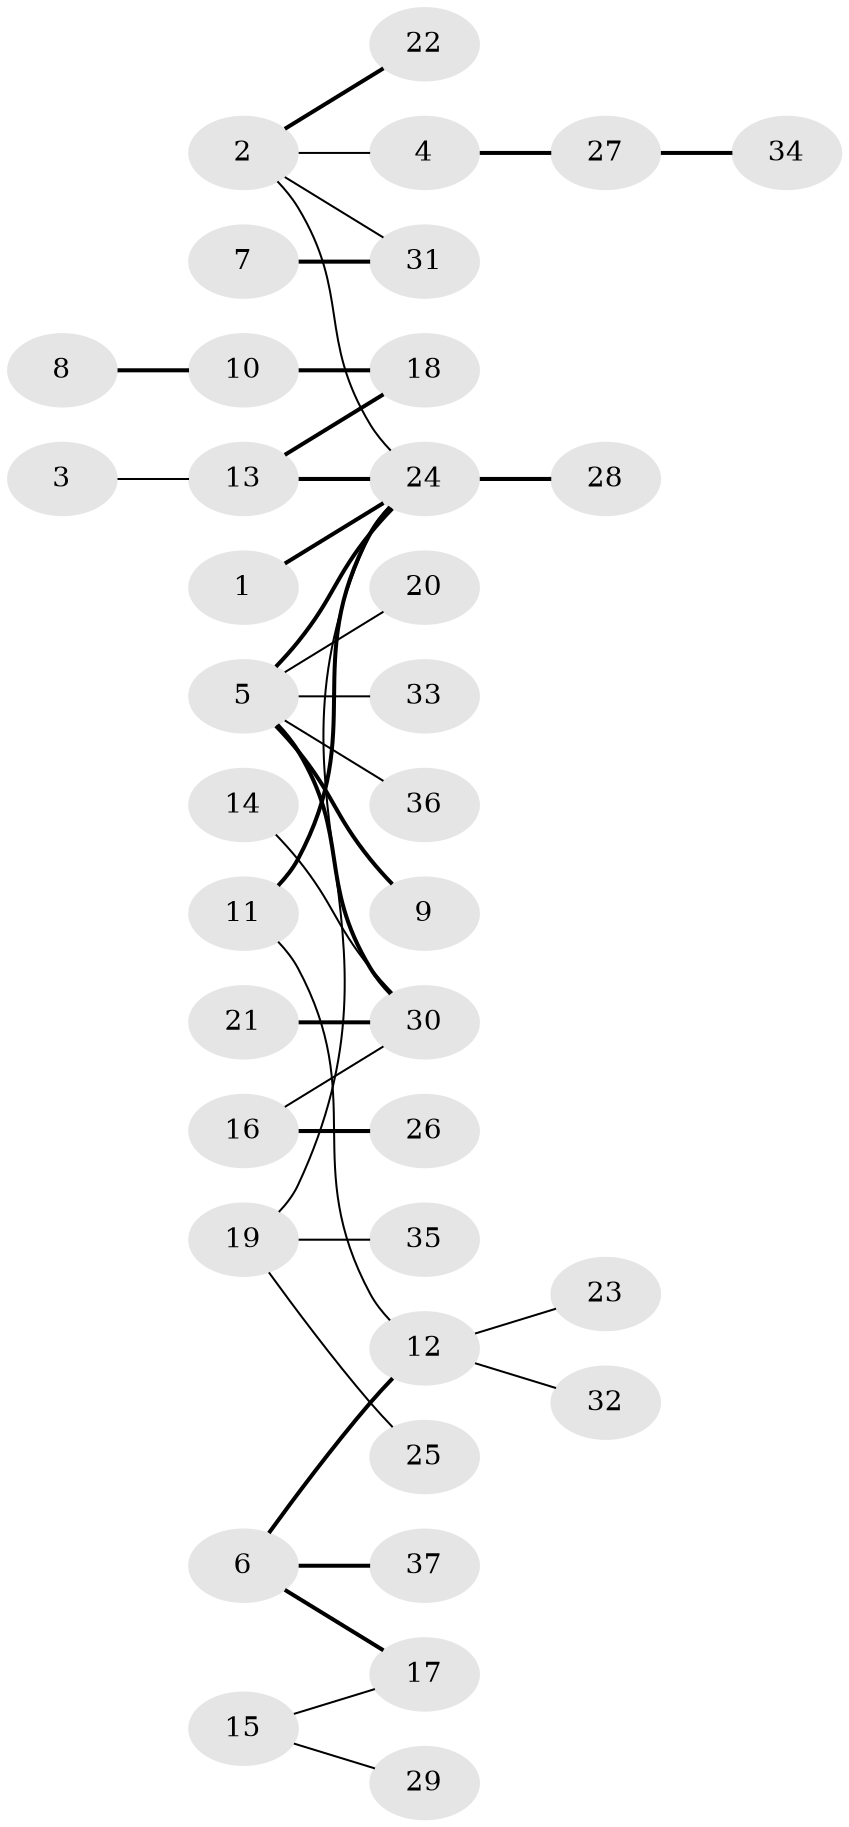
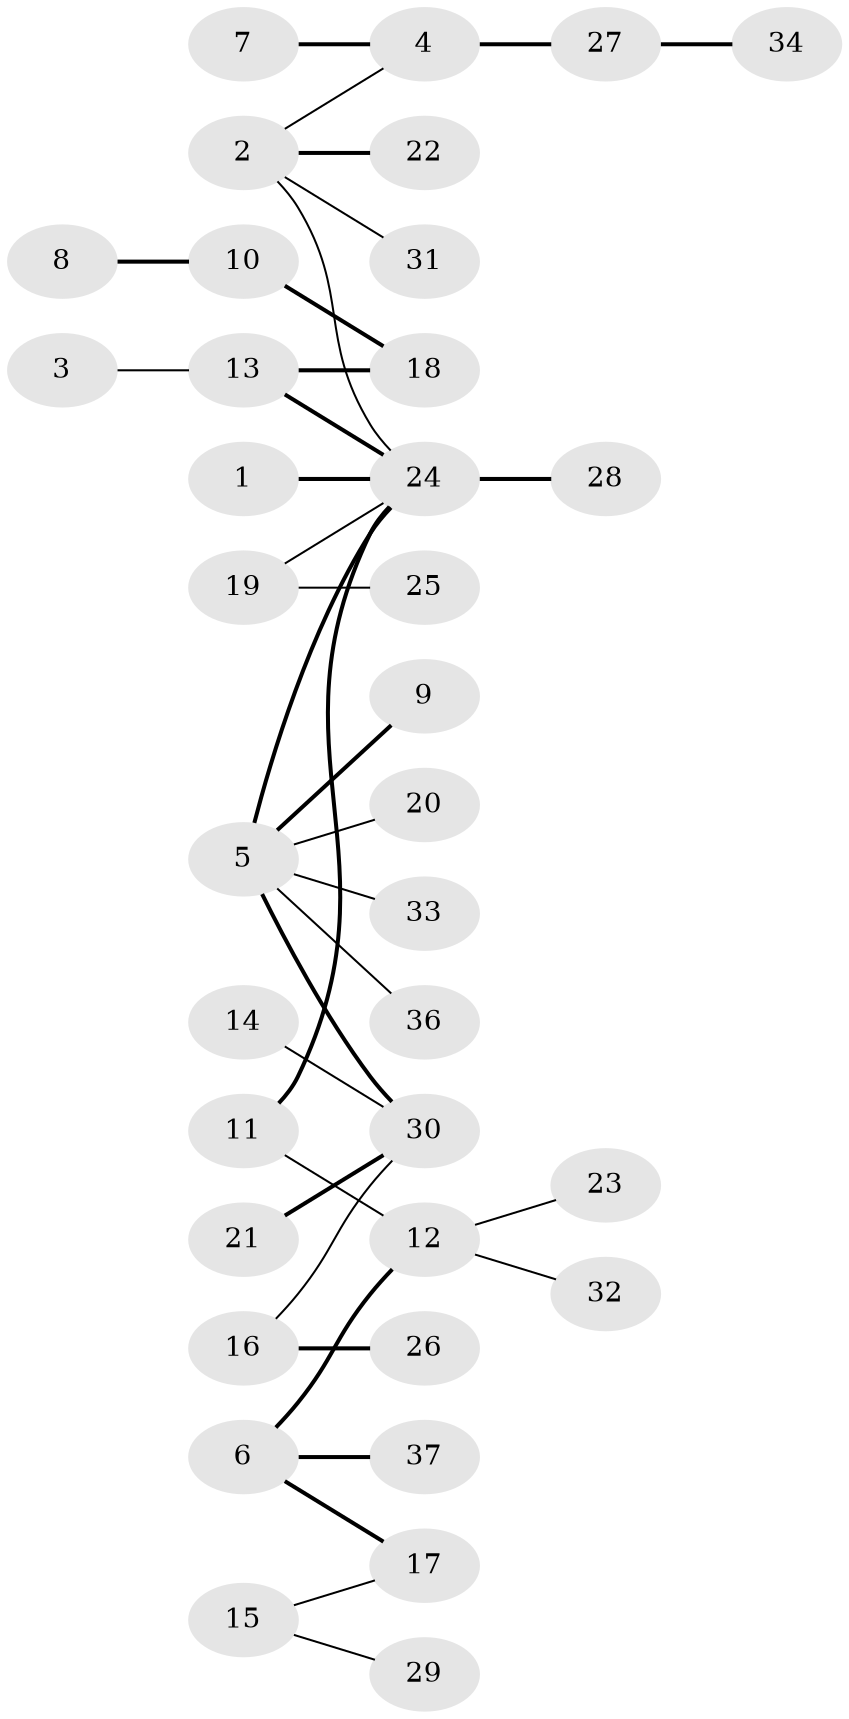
edge "7" -- "31": now "7" -- "4"
node "35": removed
